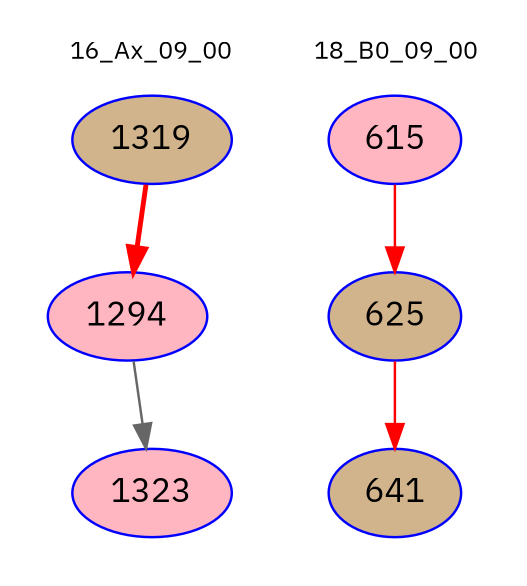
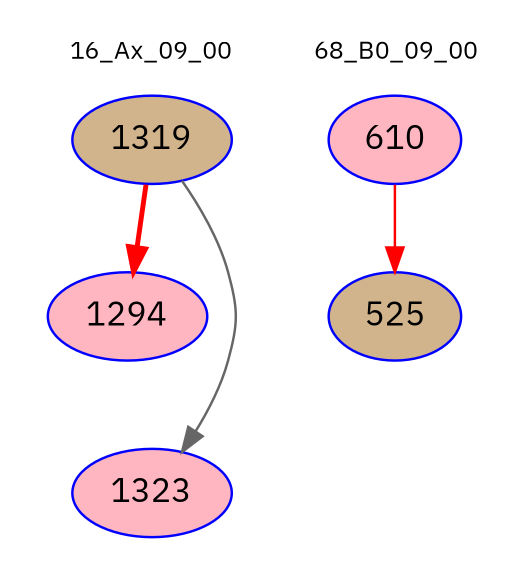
cluster "18_B0_09_00": label "18_B0_09_00" -> "68_B0_09_00"
node "615": label "615" -> "610"
node "625": label "625" -> "525"
edge "1294" -> "1323": now "1319" -> "1323"
node "641": removed
